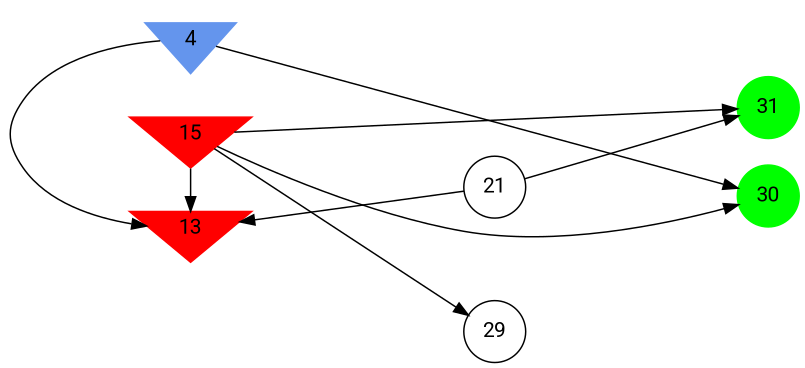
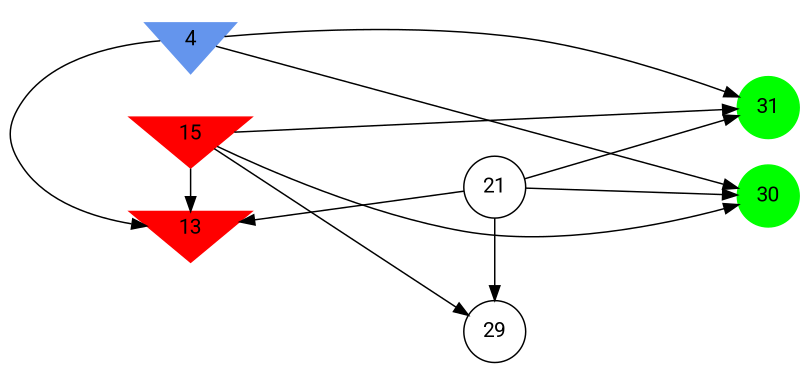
edge "4" -> "31": added
edge "21" -> "30": added
edge "21" -> "29": added
